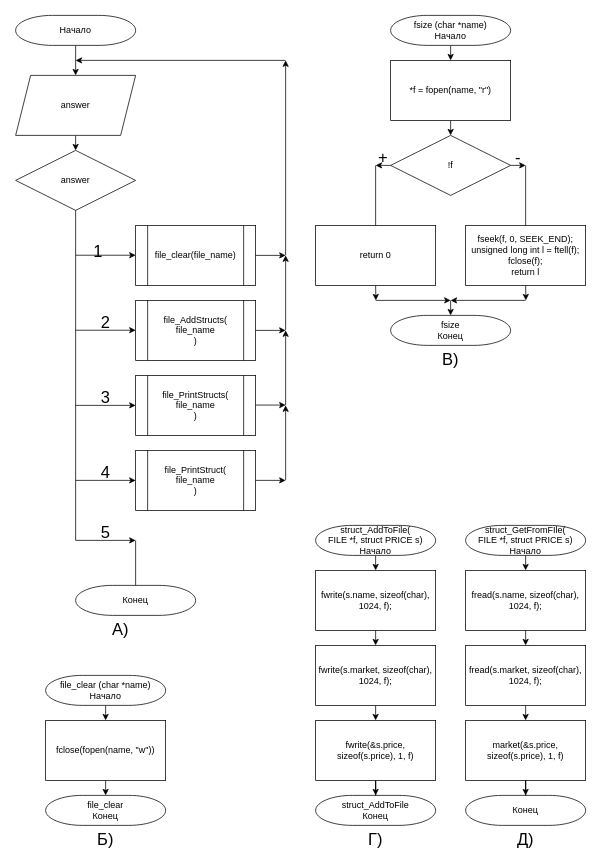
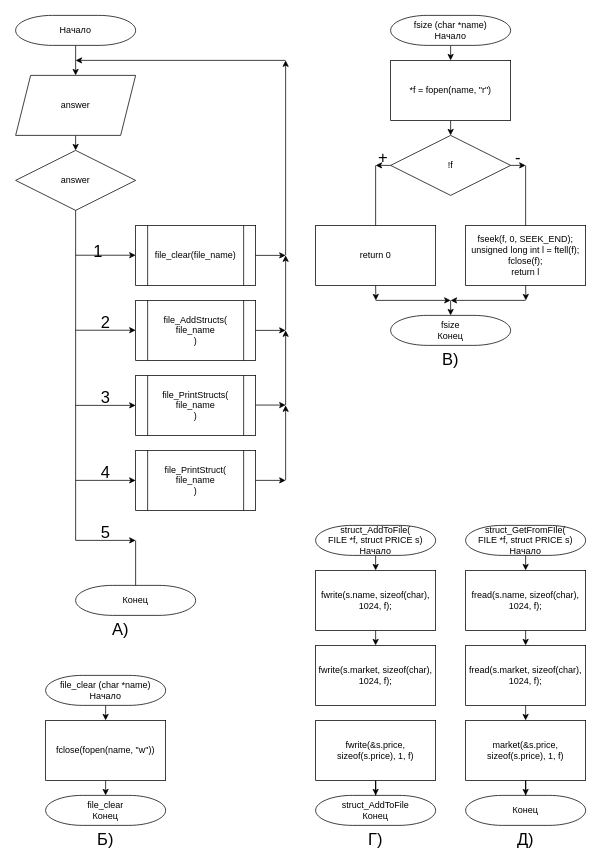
edge "fwrite(s.market, sizeof(char), 1024, f);" -> "fwrite(&s.price, sizeof(s.price), 1, f)": removed
